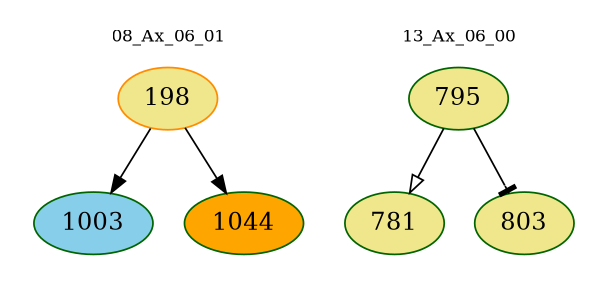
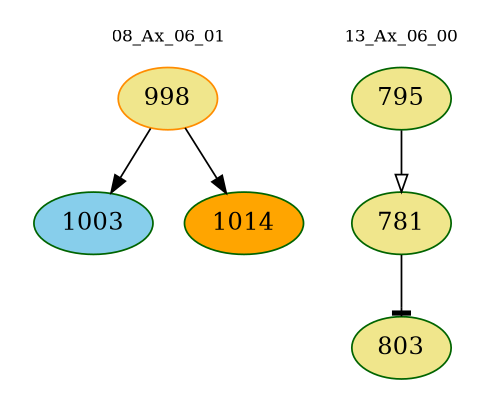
node "198": label "198" -> "998"
edge "795" -> "803": now "781" -> "803"
node "1044": label "1044" -> "1014"
